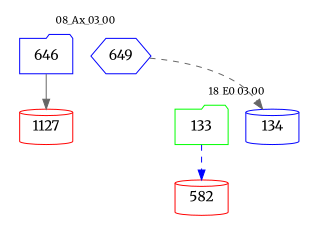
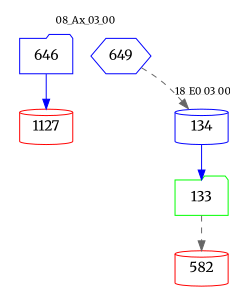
edge "646" -> "1127": color gray40 -> blue
edge "134" -> "133": added
edge "133" -> "582": color blue -> gray40
